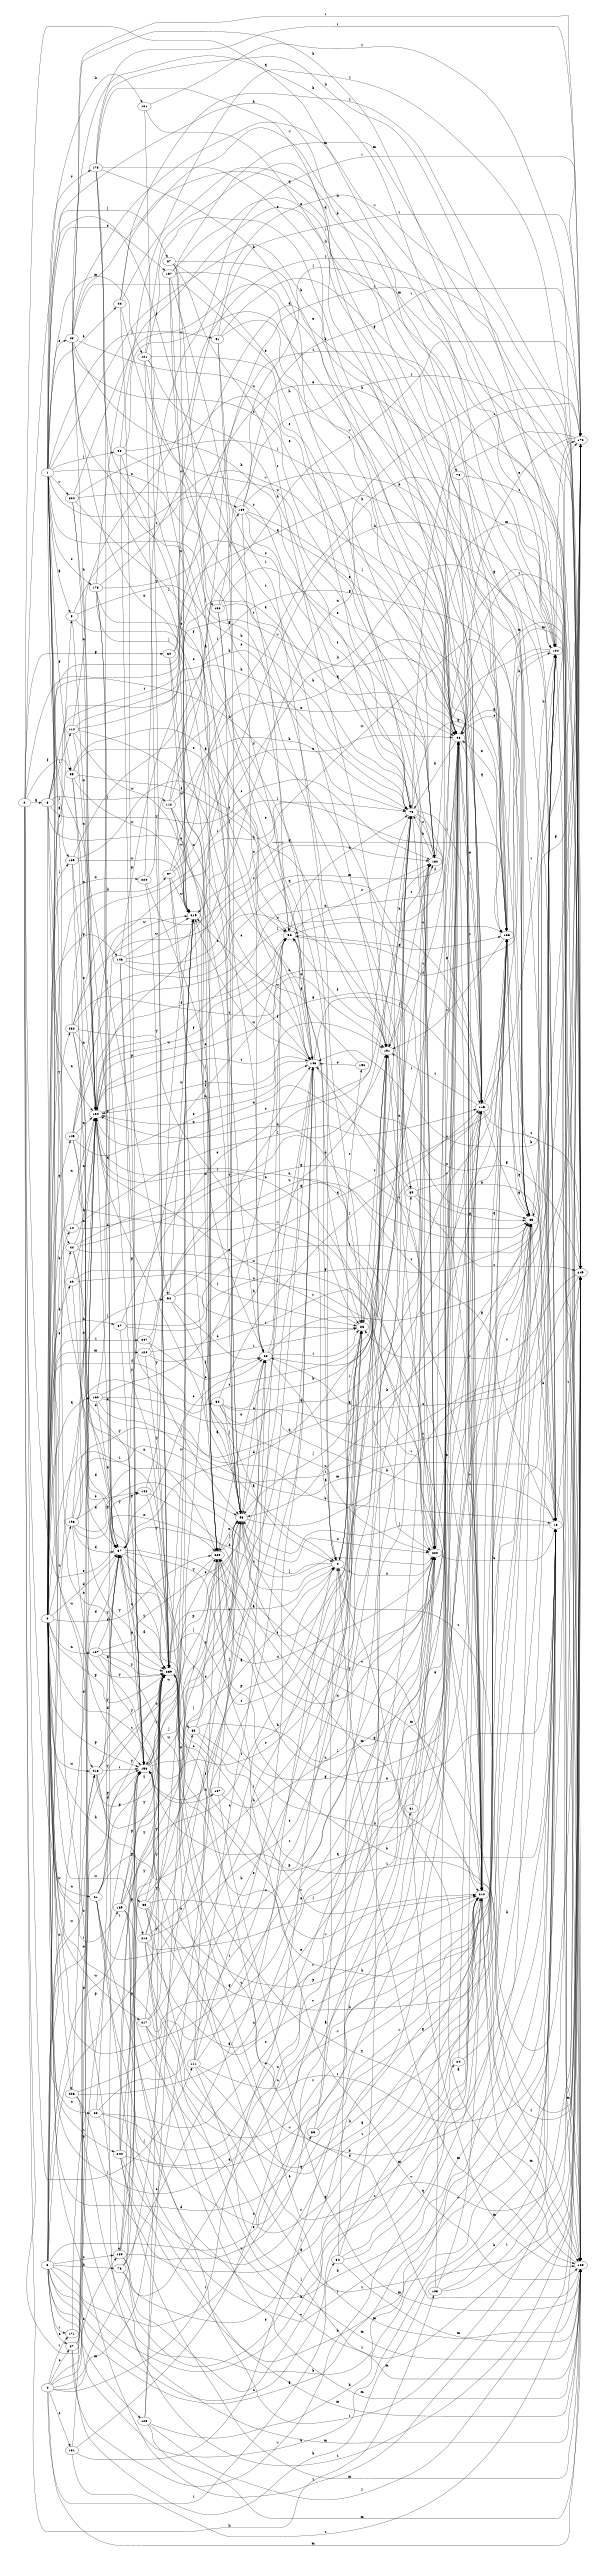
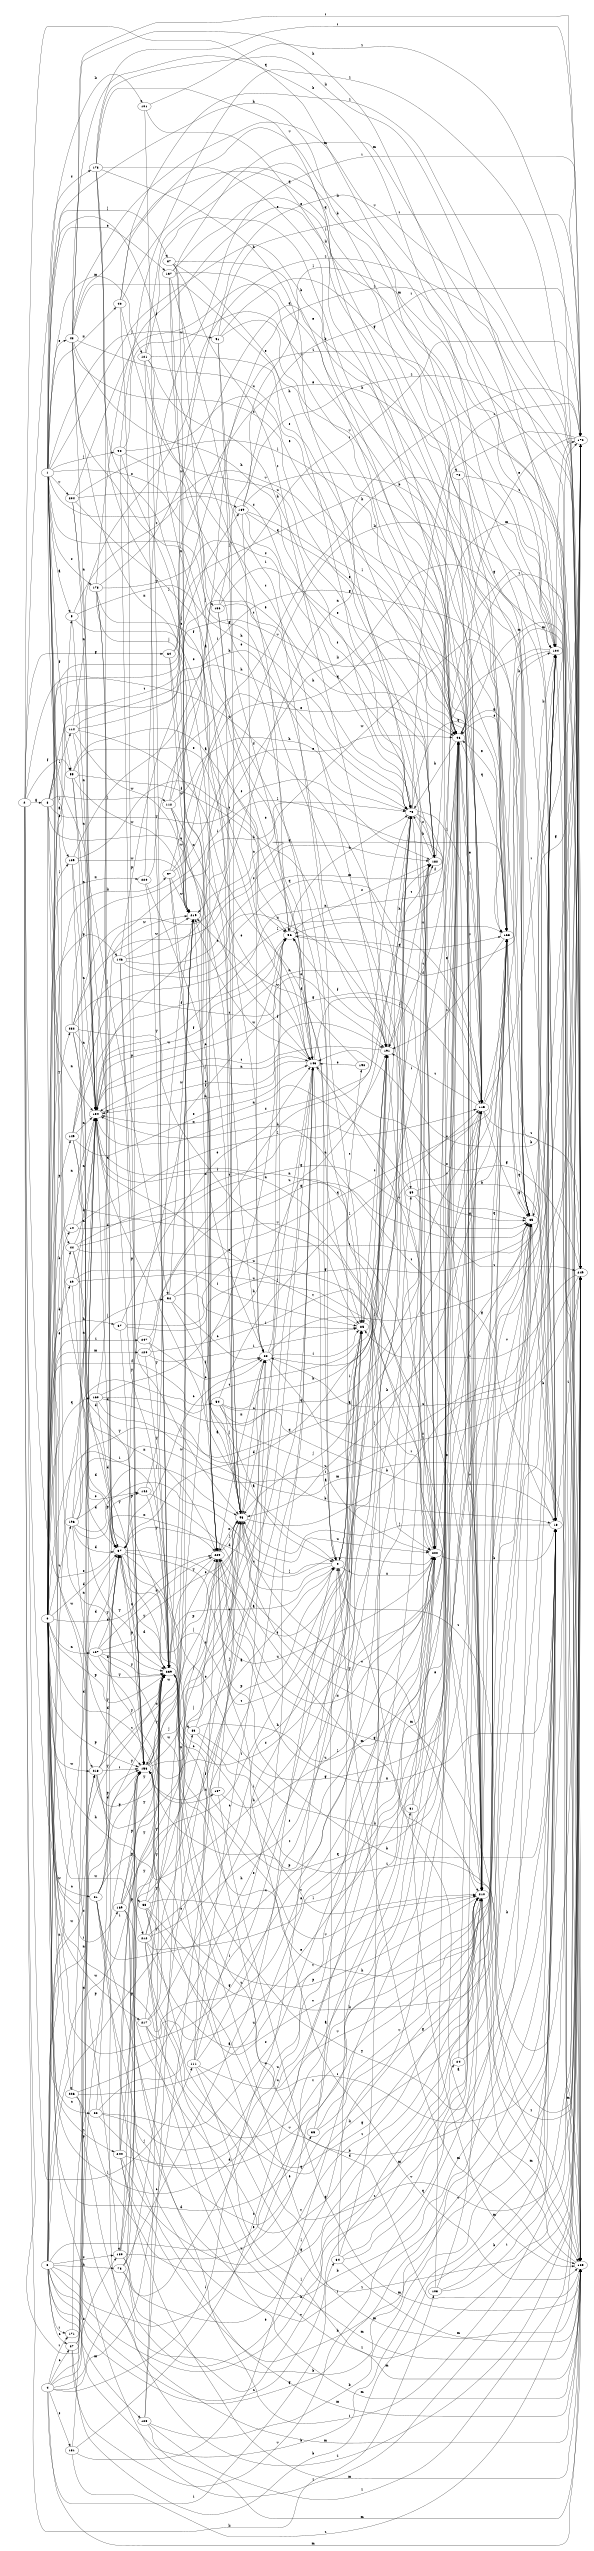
edge "1" -> "40": label "e" -> "x"
edge "191" -> "59": now "191" -> "134"
edge "127" -> "229": added, label "x"
